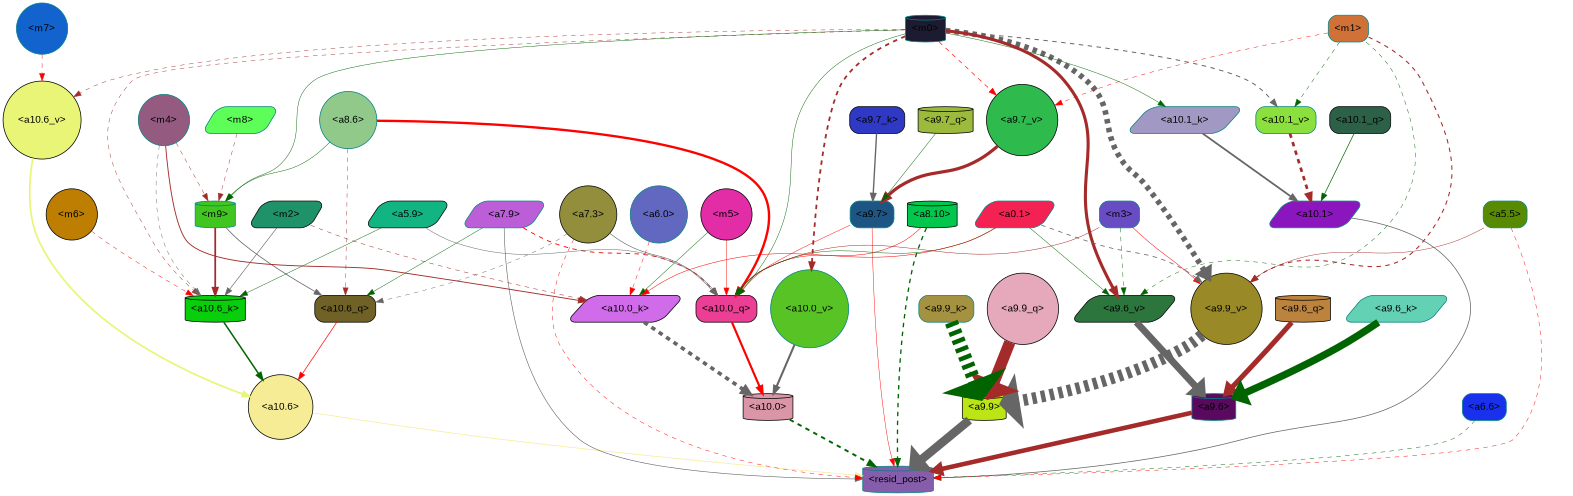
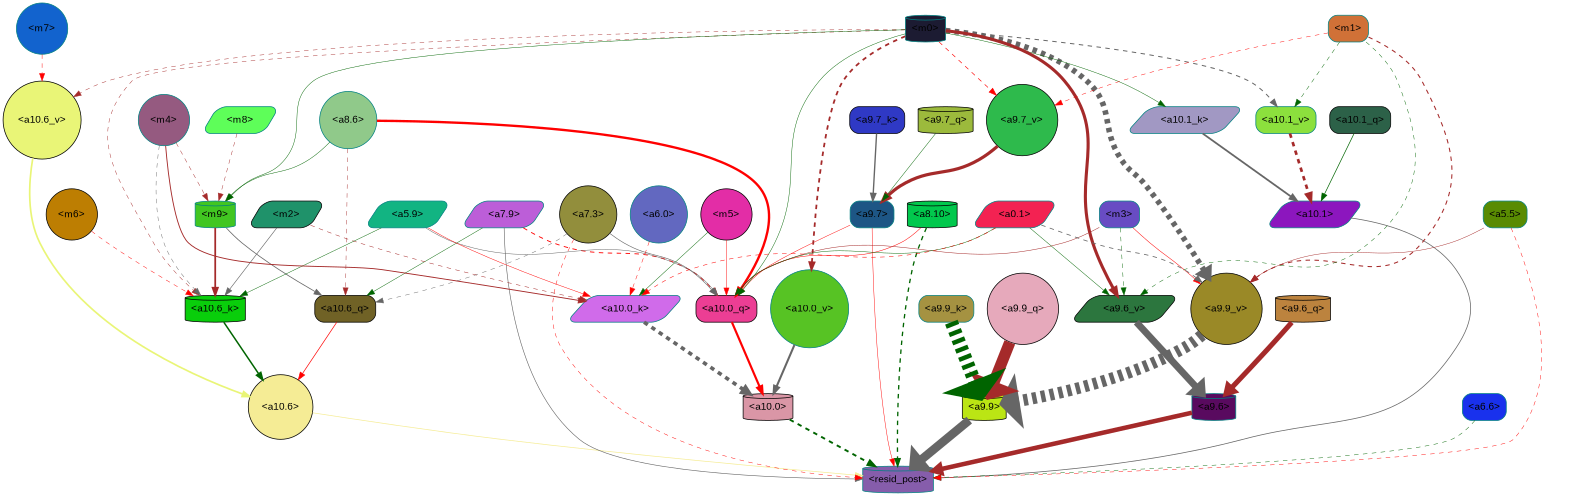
node "<a5.9>": color black -> teal
edge "<a0.1>" -> "<a10.0_k>": style solid -> dashed
edge "<a5.9>" -> "<a10.0_k>": added
node "<a10.0_k>": color black -> teal
node "<a9.6_k>": removed
